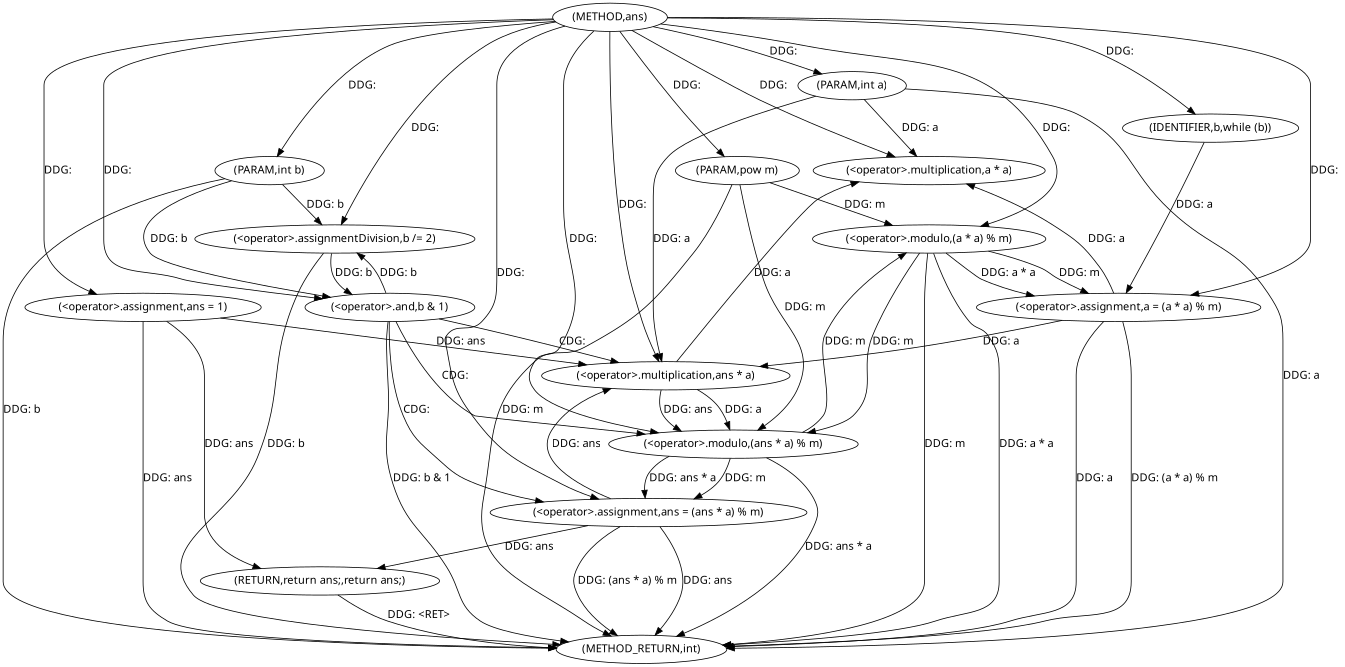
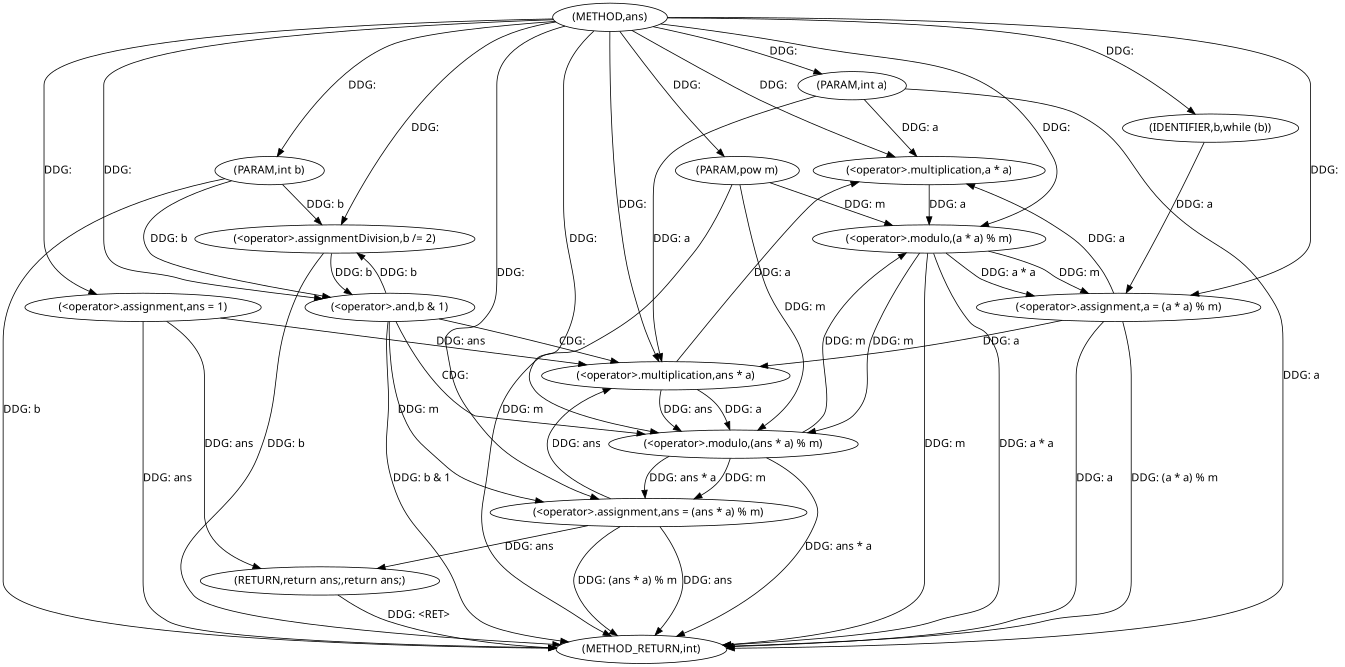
edge "(<operator>.multiplication,a * a)" -> "(<operator>.modulo,(a * a) % m)": added, label "DDG: a"
edge "(<operator>.and,b & 1)" -> "(<operator>.assignment,ans = (ans * a) % m)": label "CDG: " -> "DDG: m"
